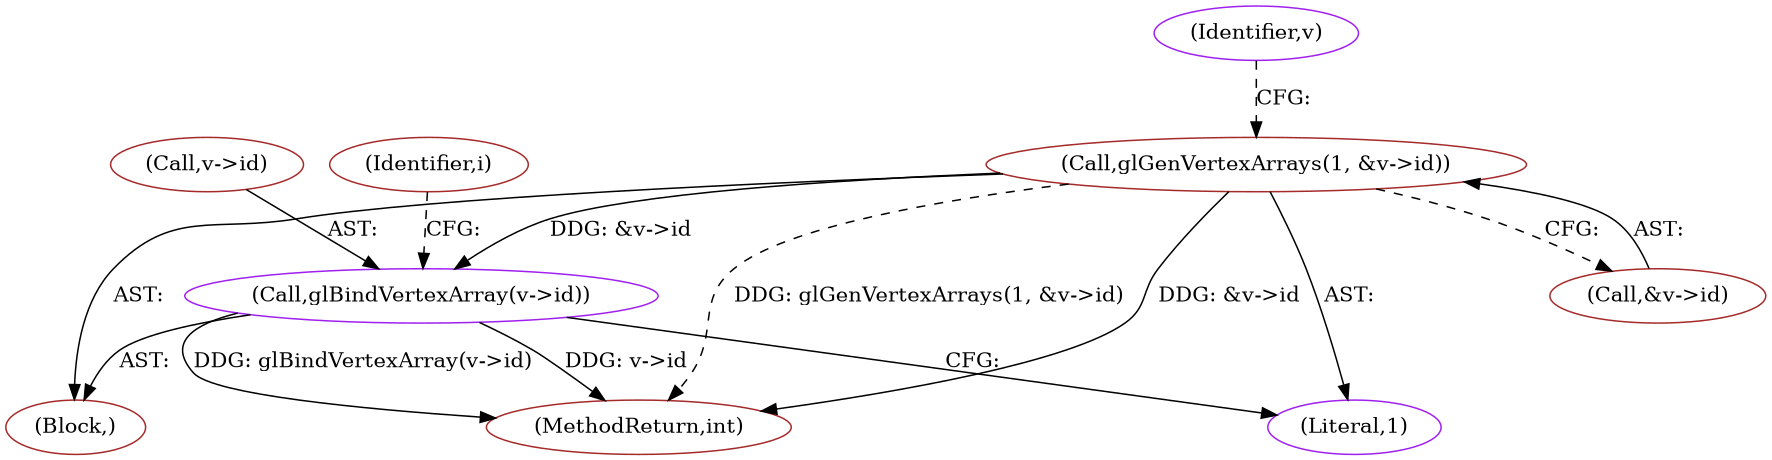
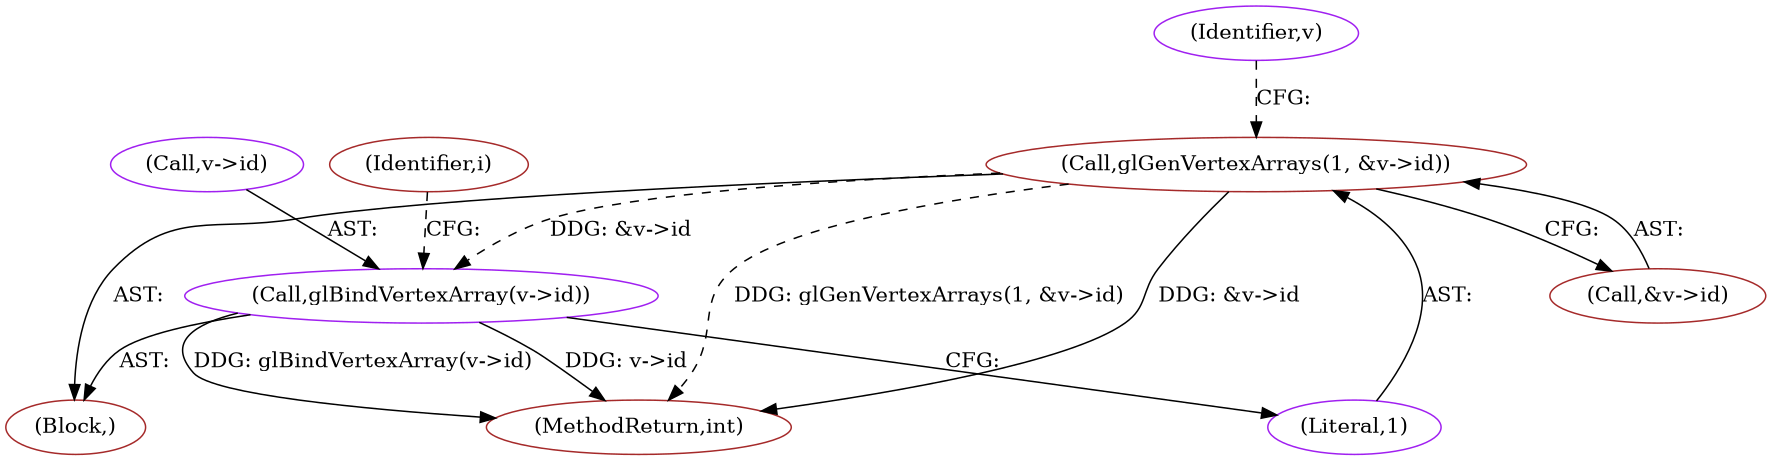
node "(Call,v->id)": color brown -> purple
edge "(Call,glGenVertexArrays(1, &v->id))" -> "(Call,glBindVertexArray(v->id))": style solid -> dashed
edge "(Call,glGenVertexArrays(1, &v->id))" -> "(Call,&v->id)": style dashed -> solid
edge "(Call,glGenVertexArrays(1, &v->id))" -> "(Literal,1)": reversed
